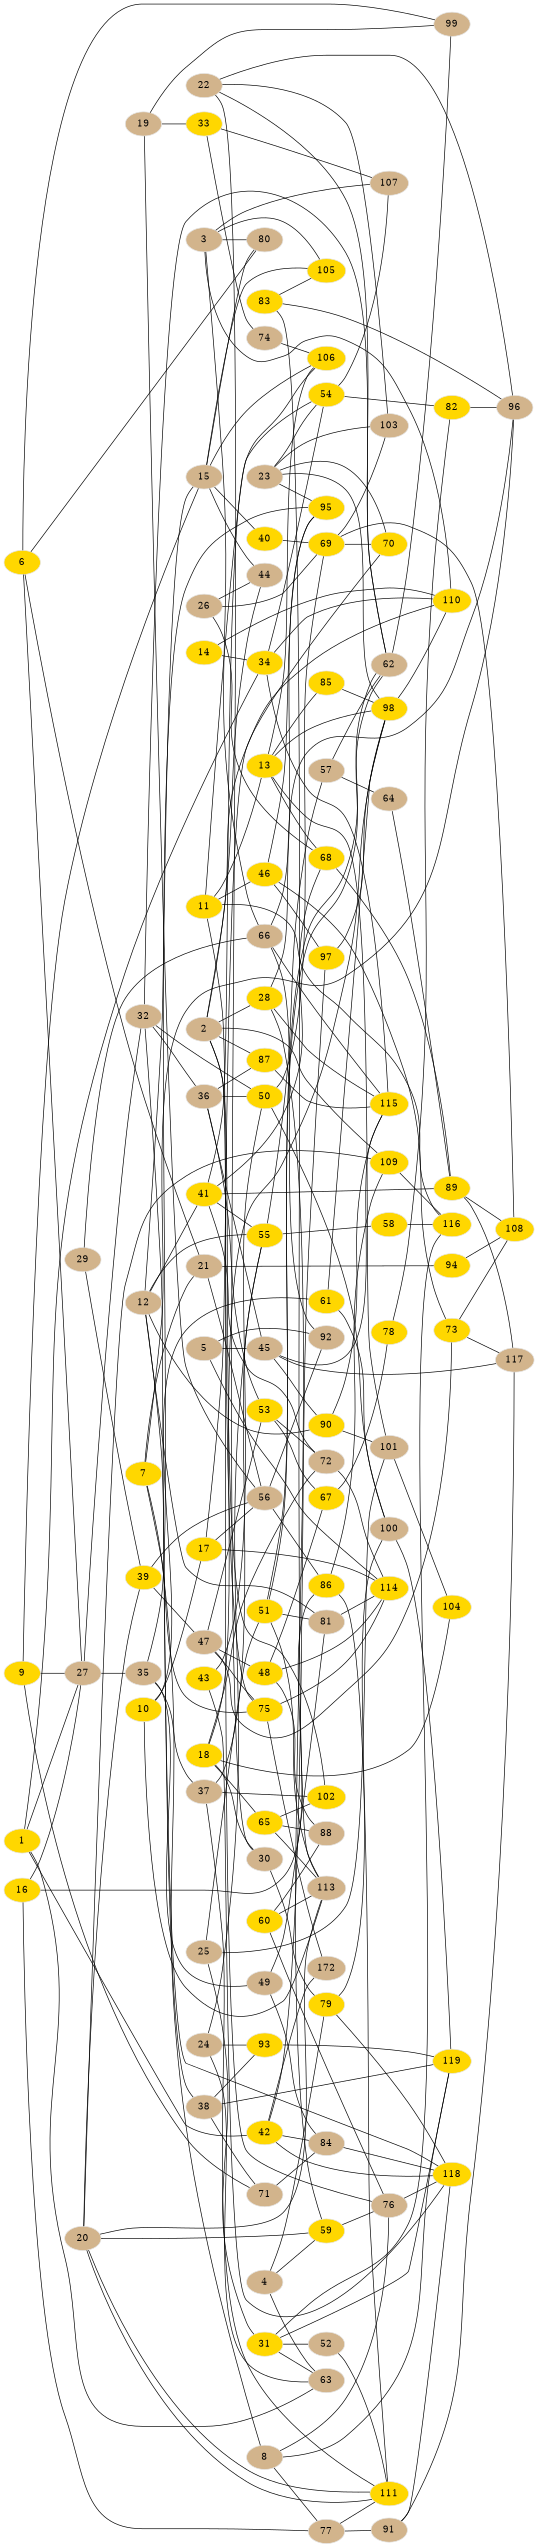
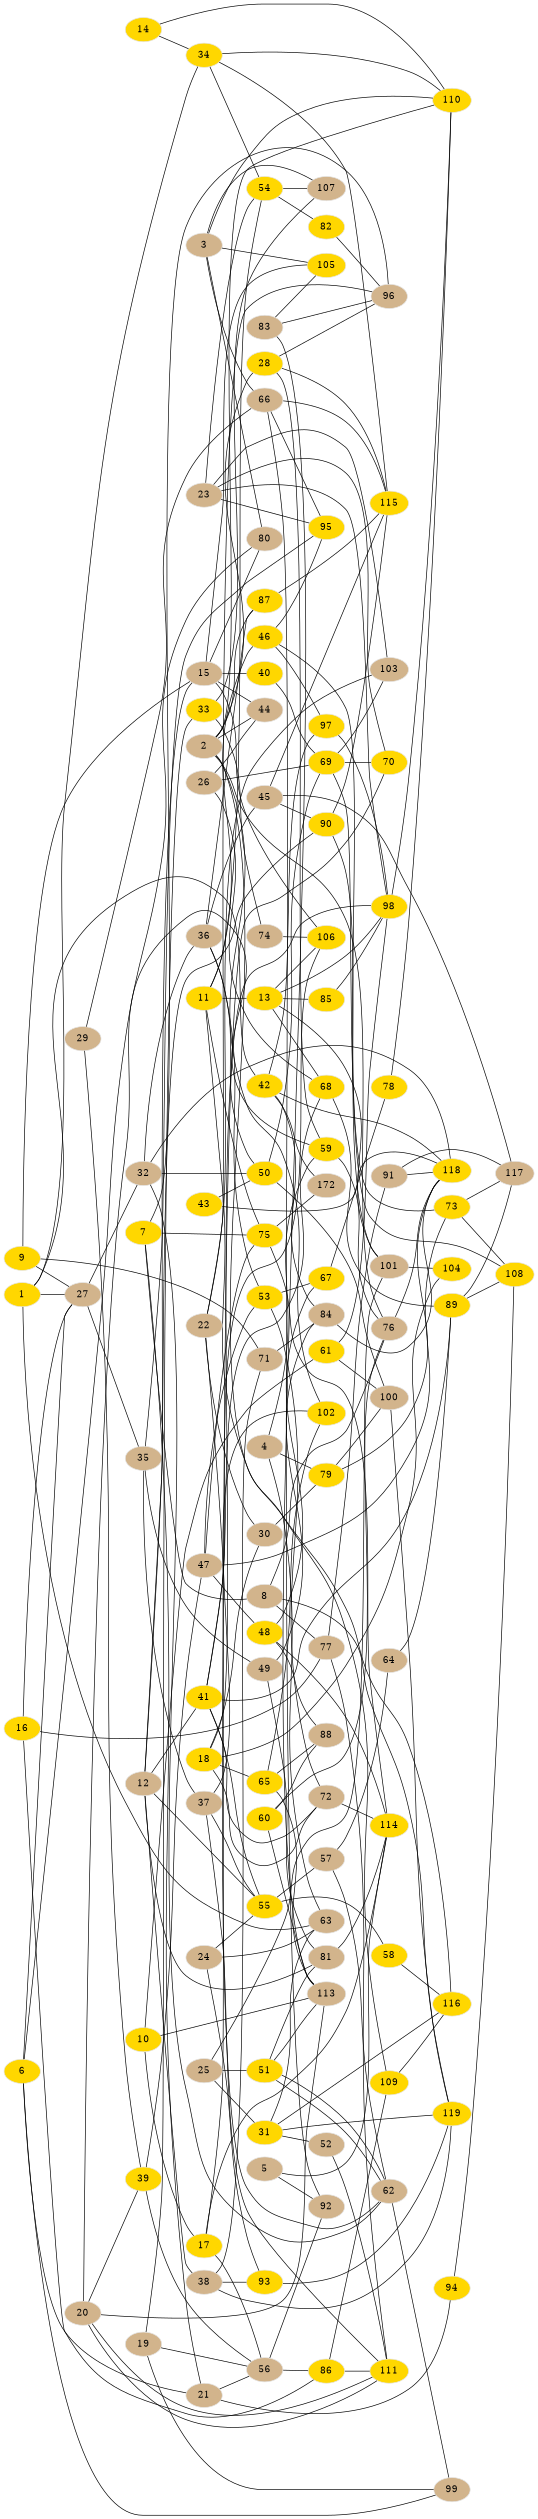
node "83": fillcolor gold -> tan
edge "82" -- "78": now "110" -- "78"
edge "5" -- "45": removed
edge "109" -- "20": removed
